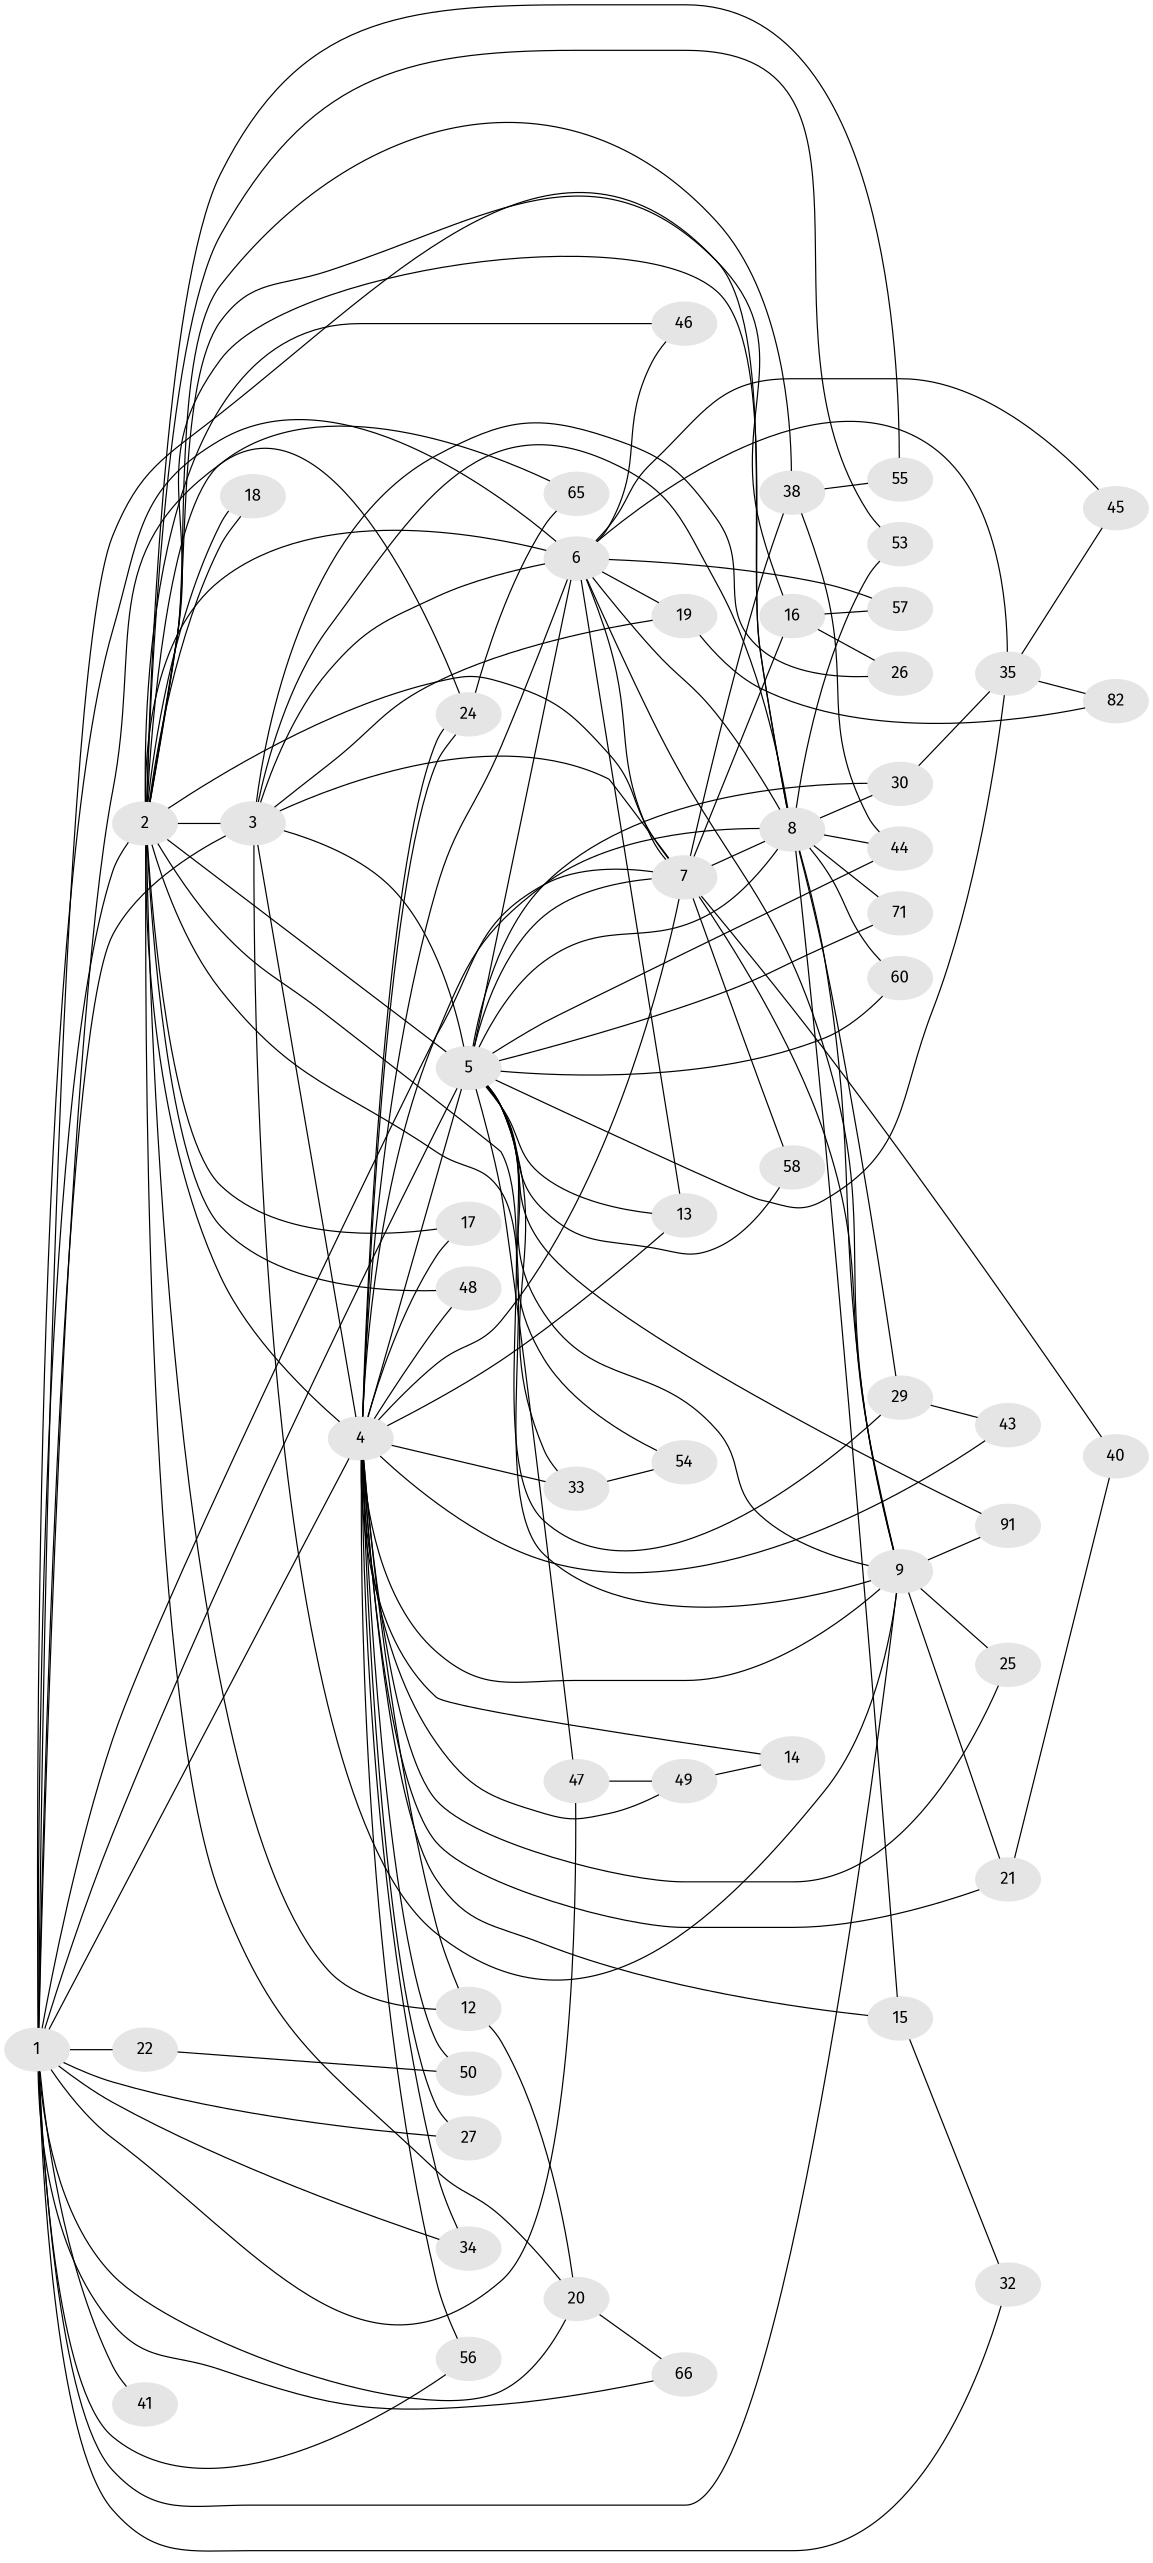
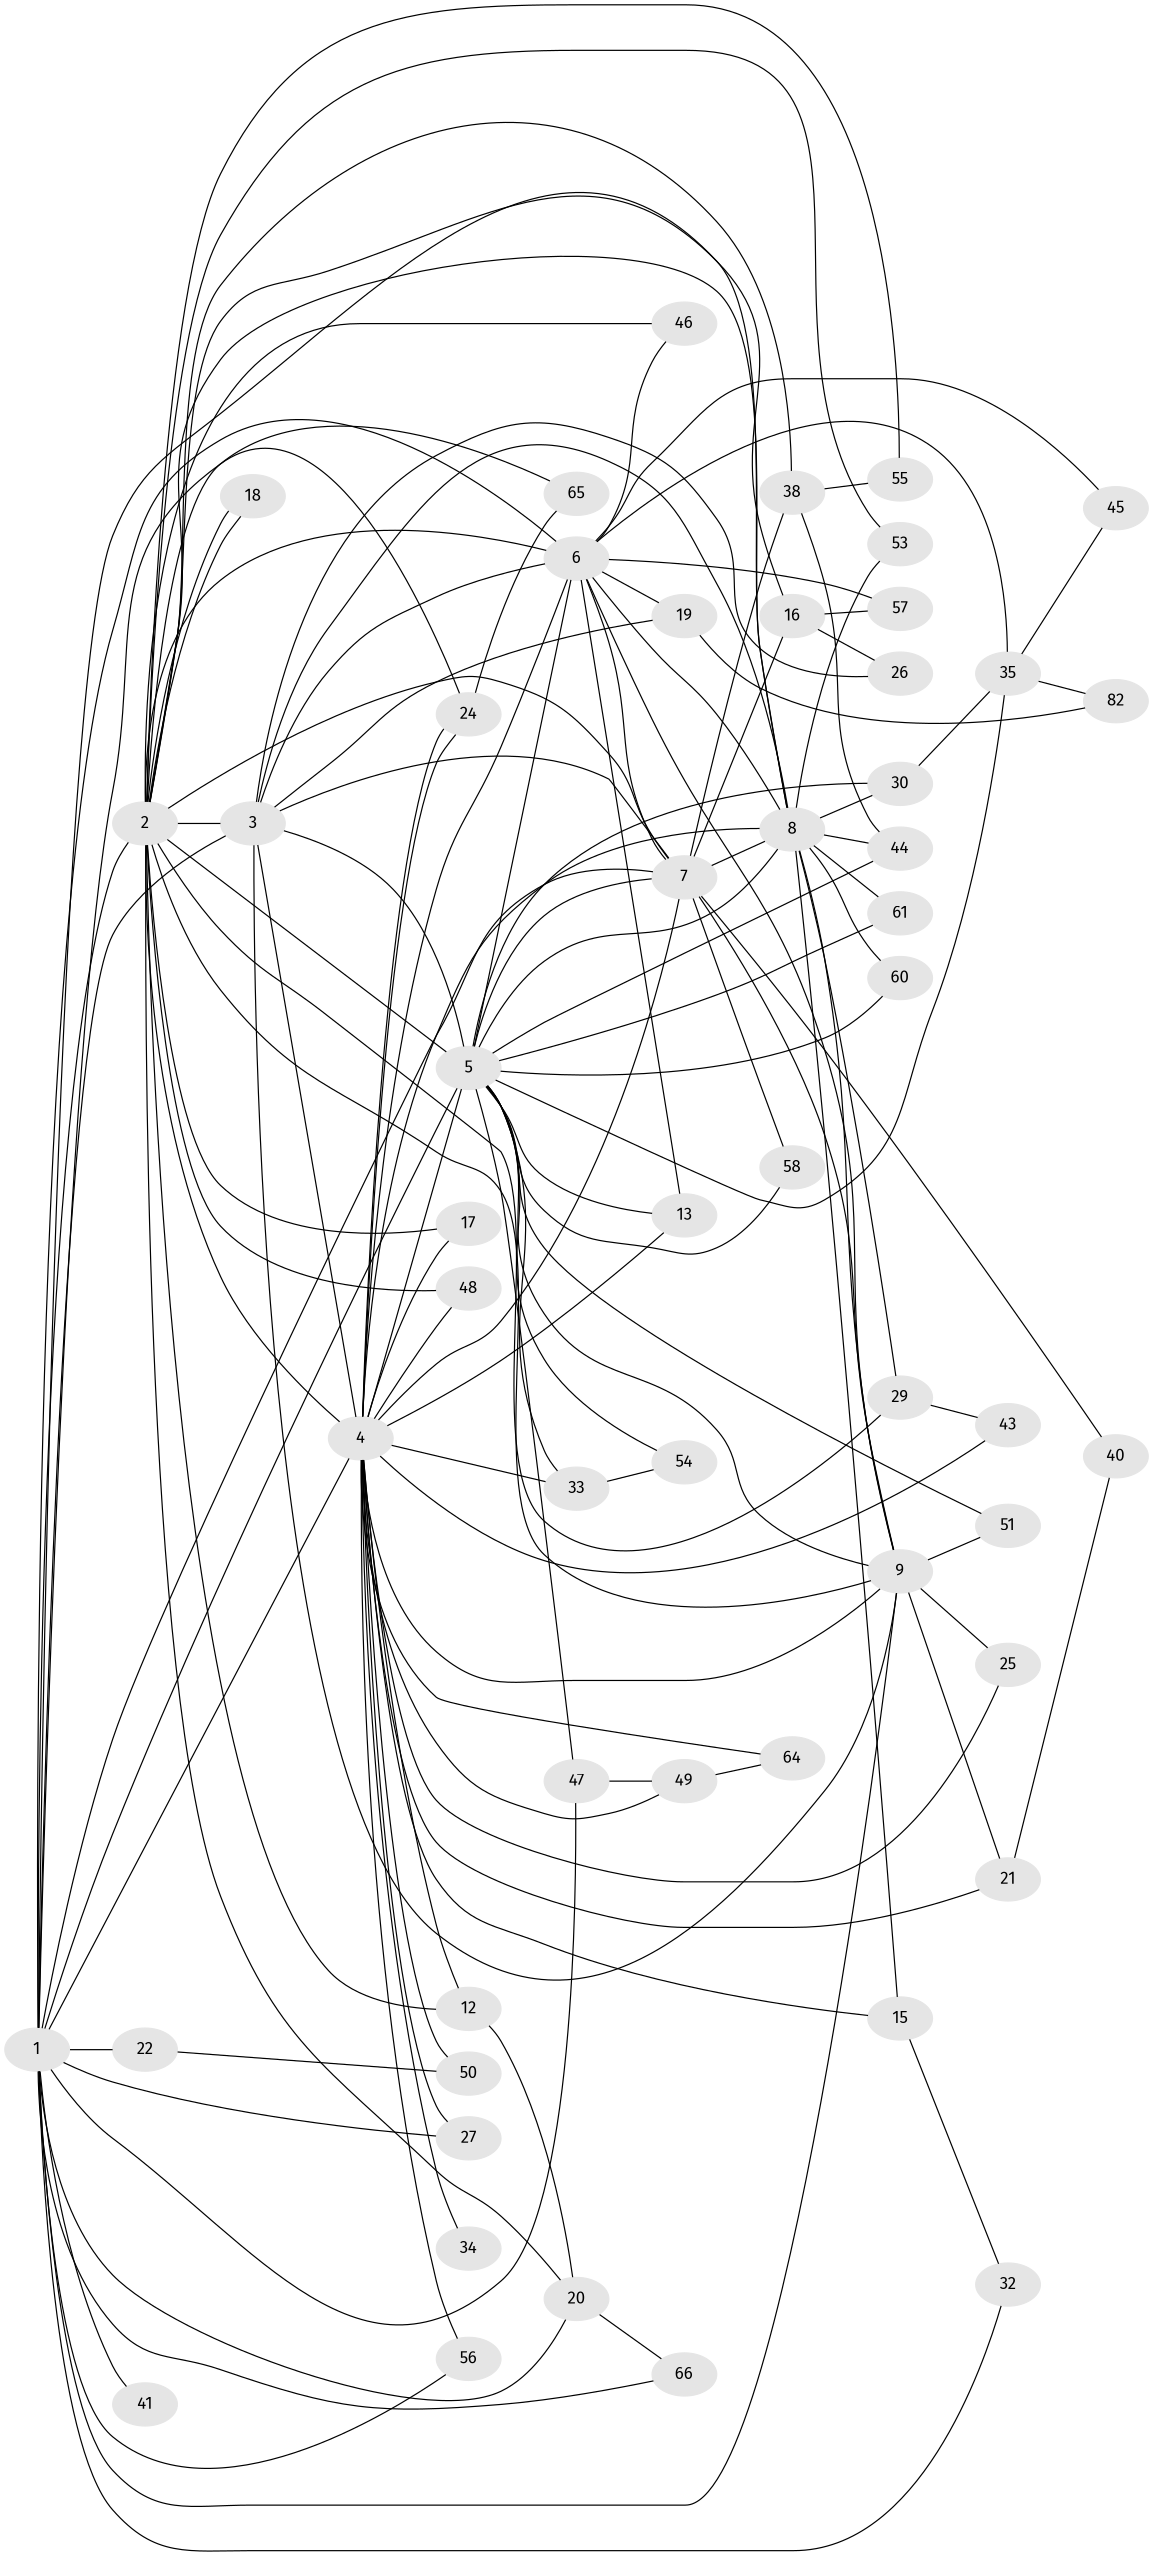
node "71": label "71" -> "61"
node "91": label "91" -> "51"
node "14": label "14" -> "64"
edge "1" -- "34": removed
